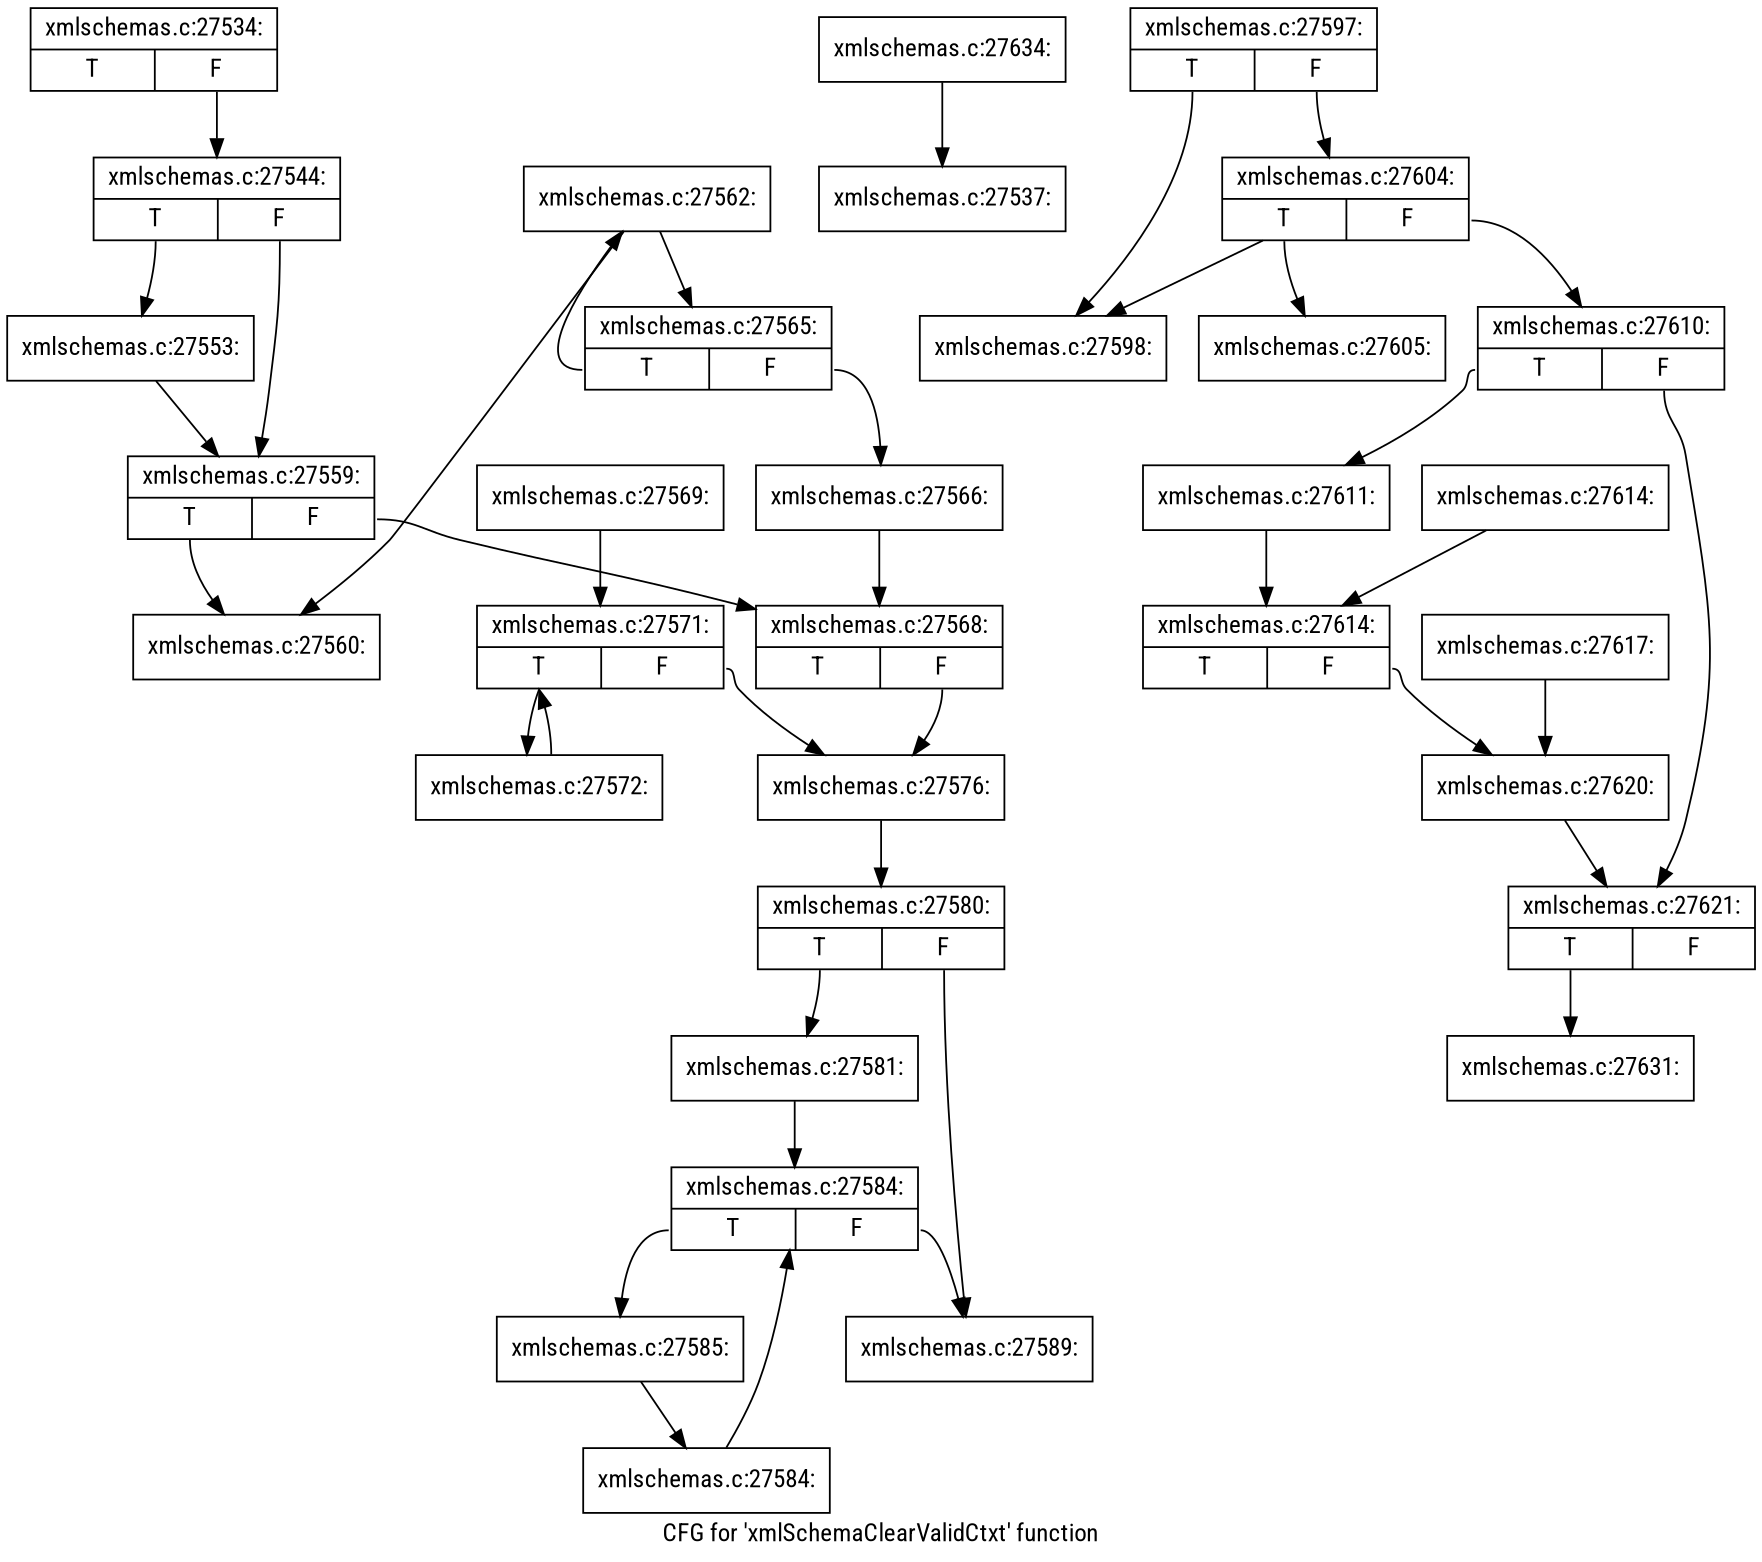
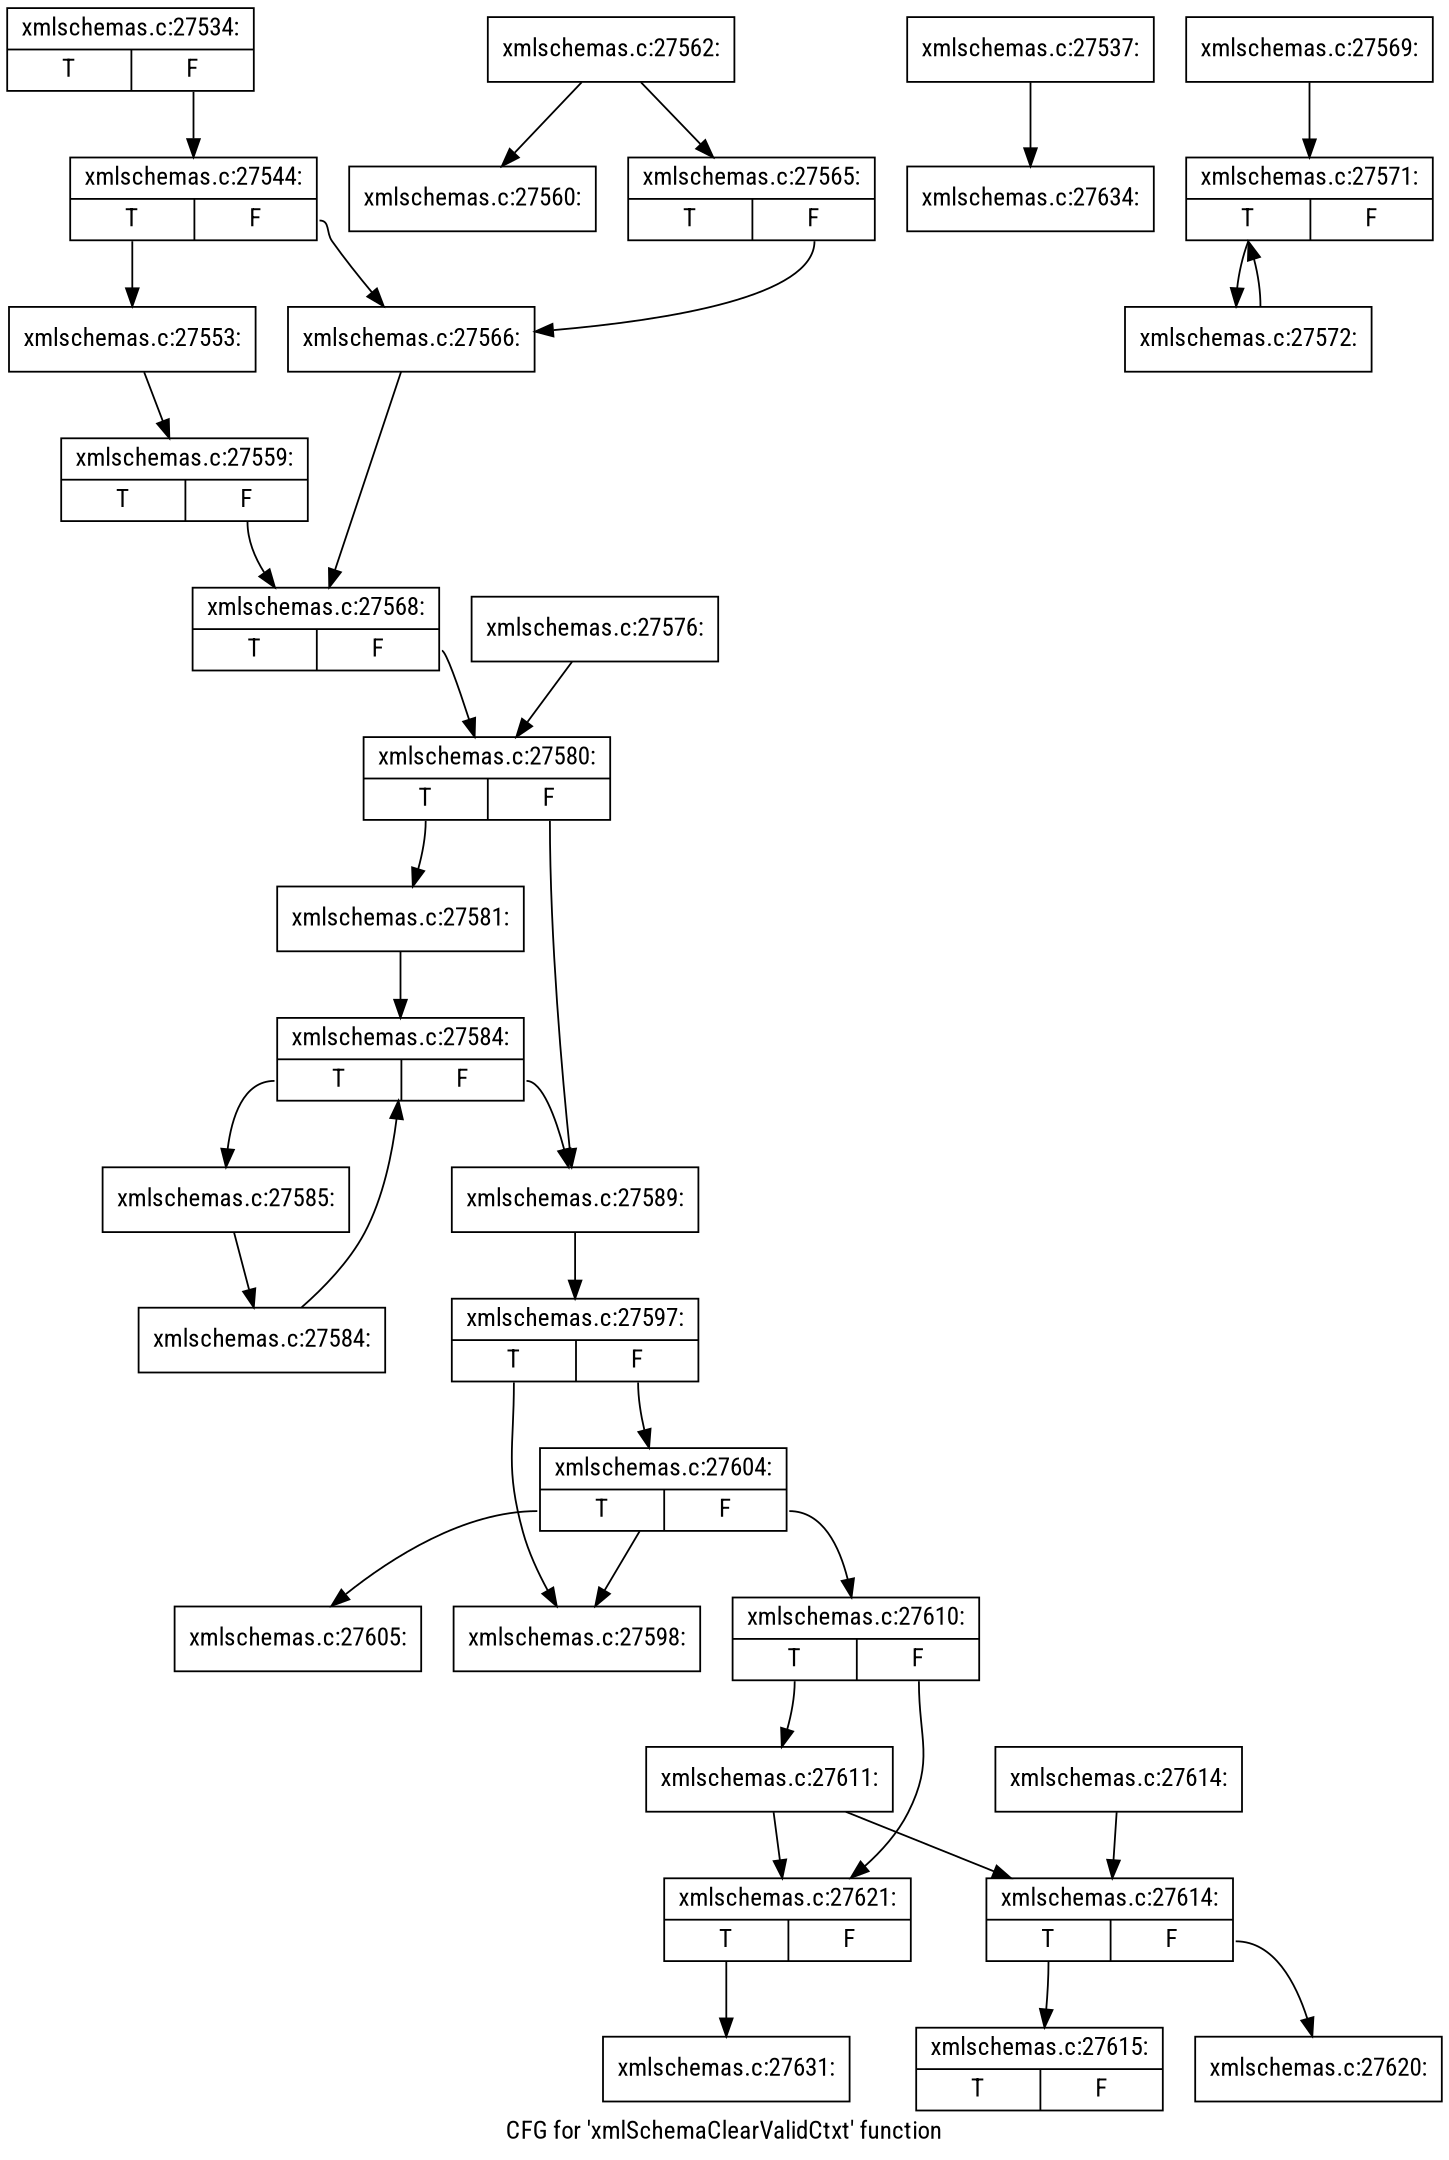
edge "xmlschemas.c:27634:" -> "xmlschemas.c:27537:": reversed
edge "xmlschemas.c:27565:" -> "xmlschemas.c:27562:": removed
edge "xmlschemas.c:27544:" -> "xmlschemas.c:27559:": now "xmlschemas.c:27544:" -> "xmlschemas.c:27566:"
edge "xmlschemas.c:27559:" -> "xmlschemas.c:27560:": removed
node "xmlschemas.c:27617:": removed
edge "xmlschemas.c:27571:" -> "xmlschemas.c:27576:": removed
edge "xmlschemas.c:27568:" -> "xmlschemas.c:27576:": now "xmlschemas.c:27568:" -> "xmlschemas.c:27580:"
edge "xmlschemas.c:27620:" -> "xmlschemas.c:27621:": now "xmlschemas.c:27611:" -> "xmlschemas.c:27621:"
edge "xmlschemas.c:27589:" -> "xmlschemas.c:27597:": added
node "xmlschemas.c:27615:": added
